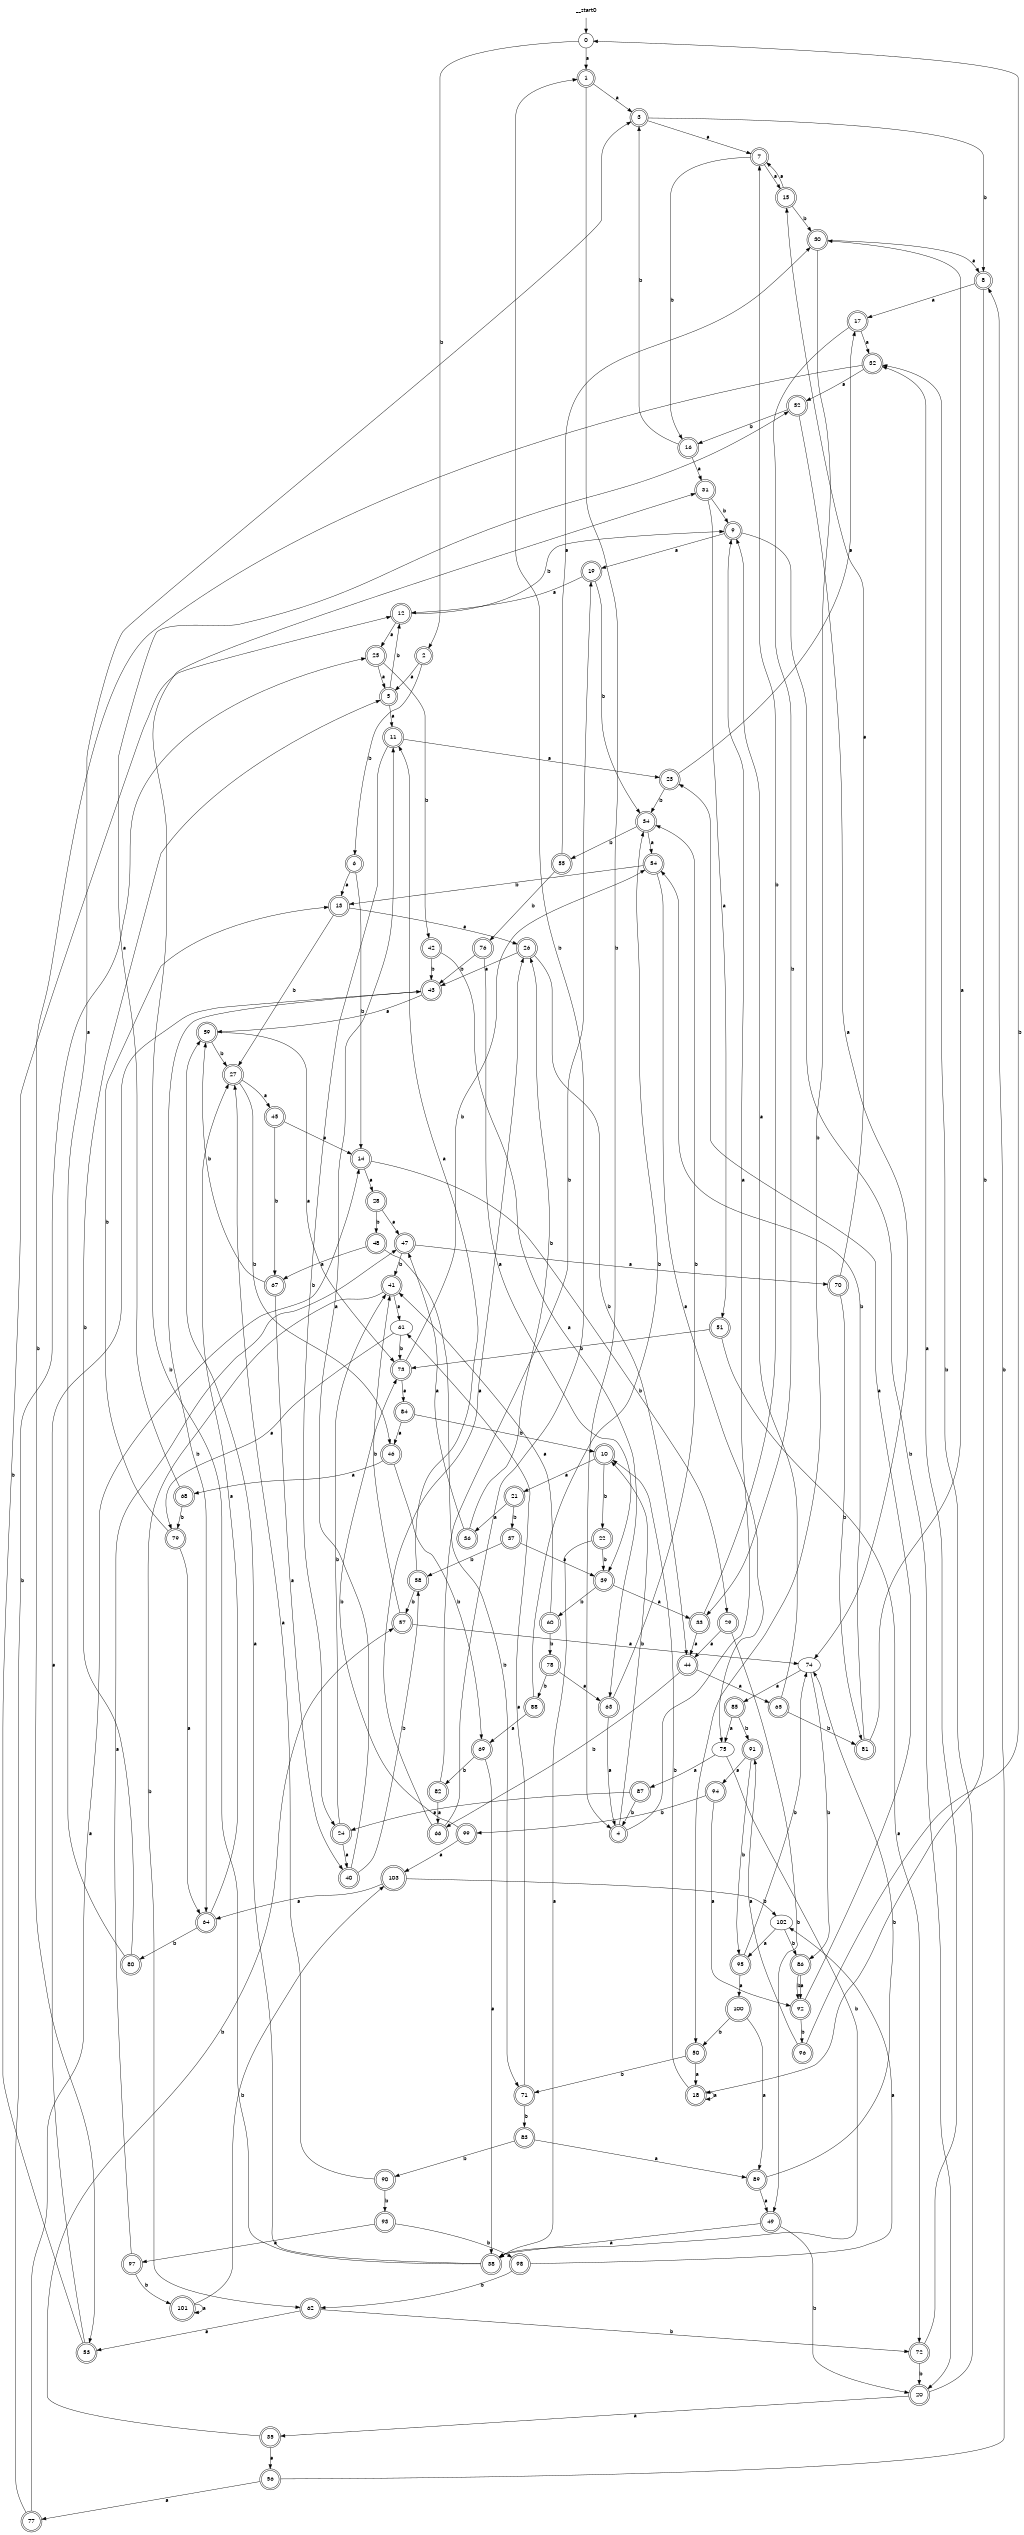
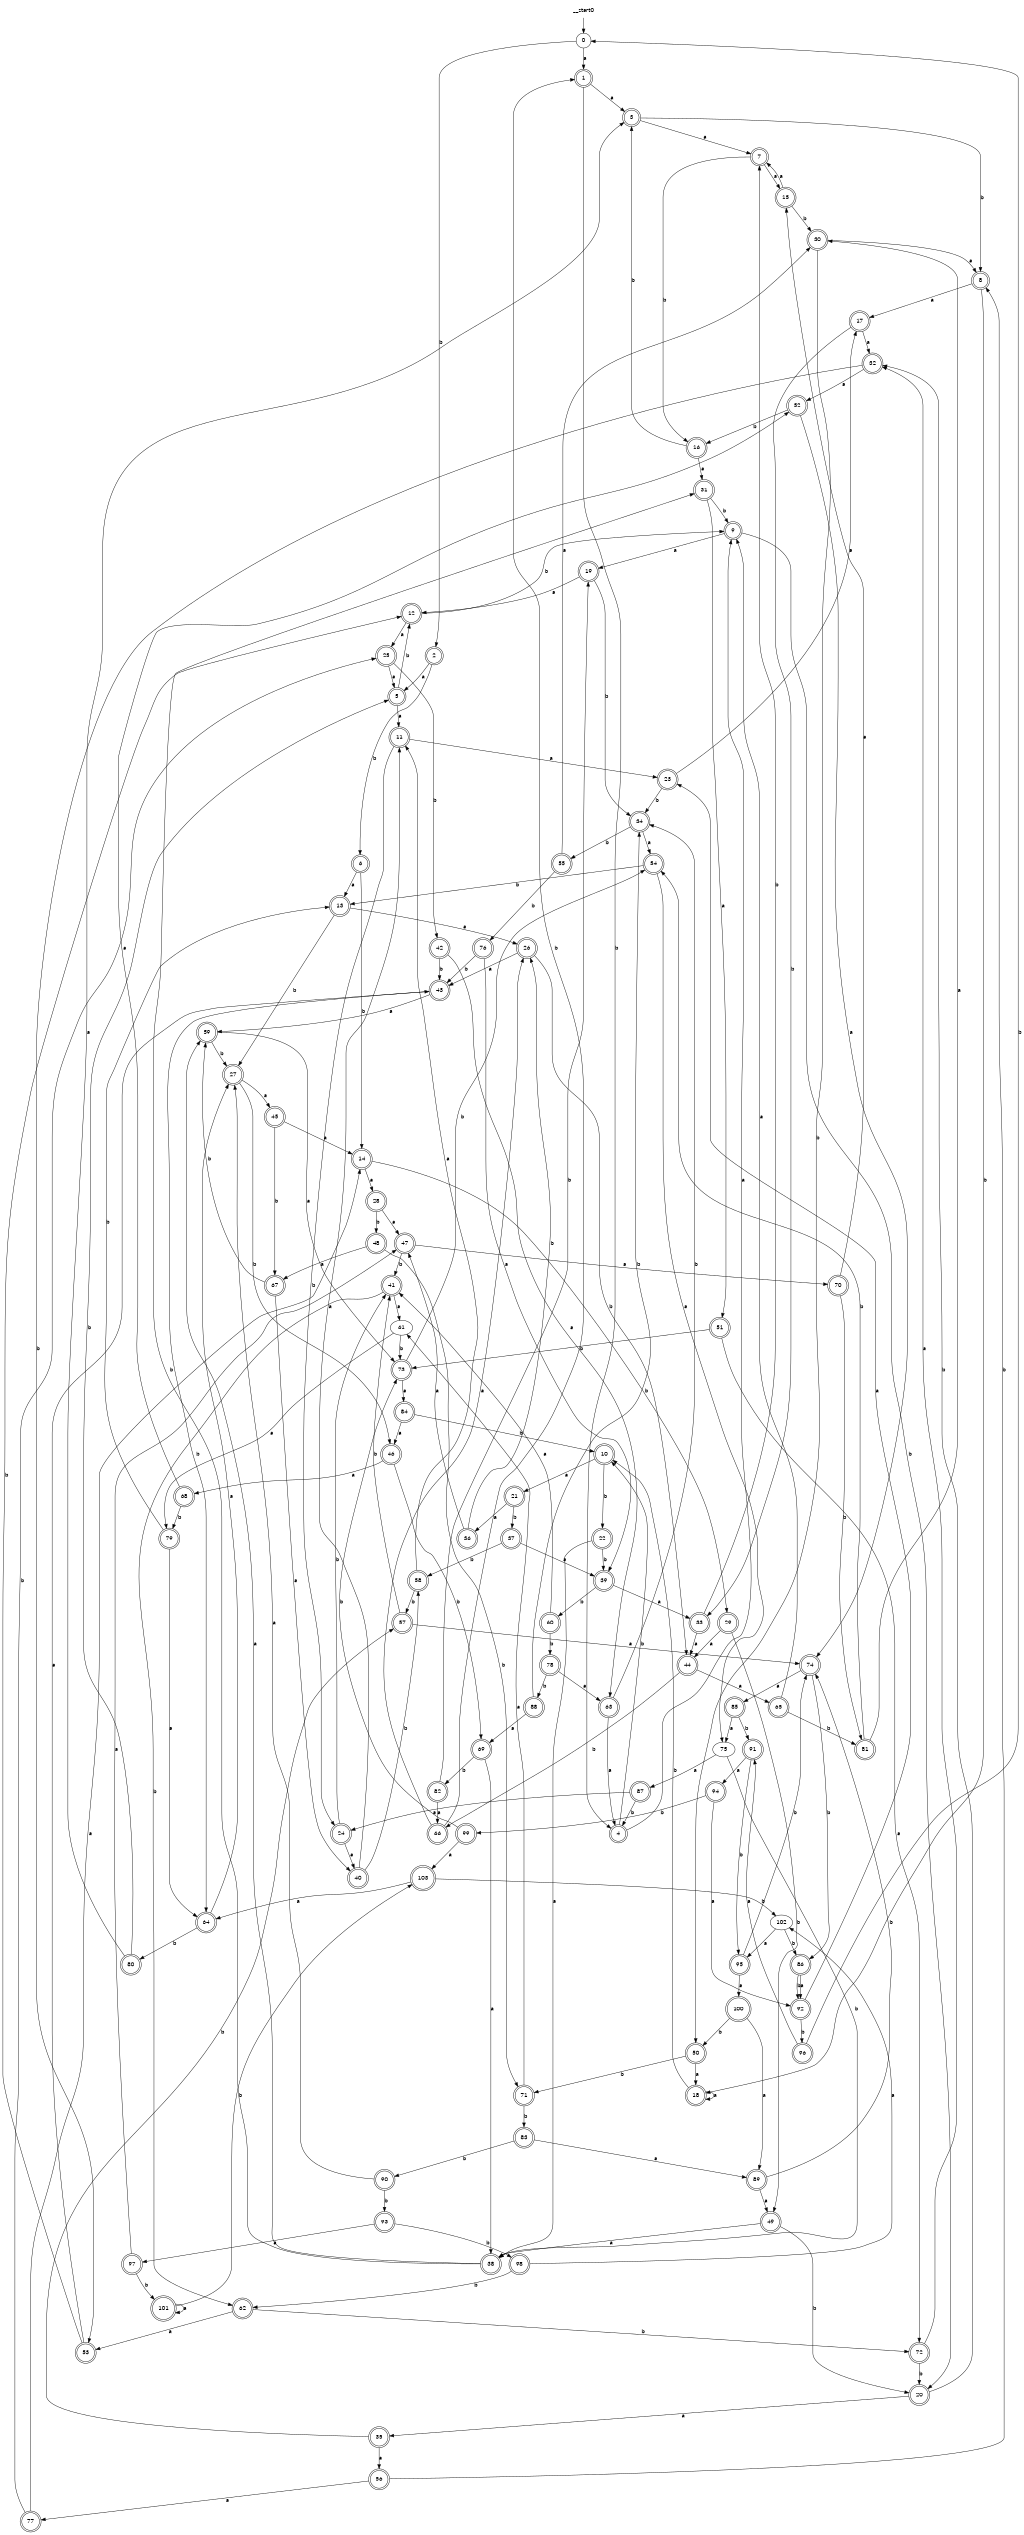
node "74": shape ellipse -> doublecircle
